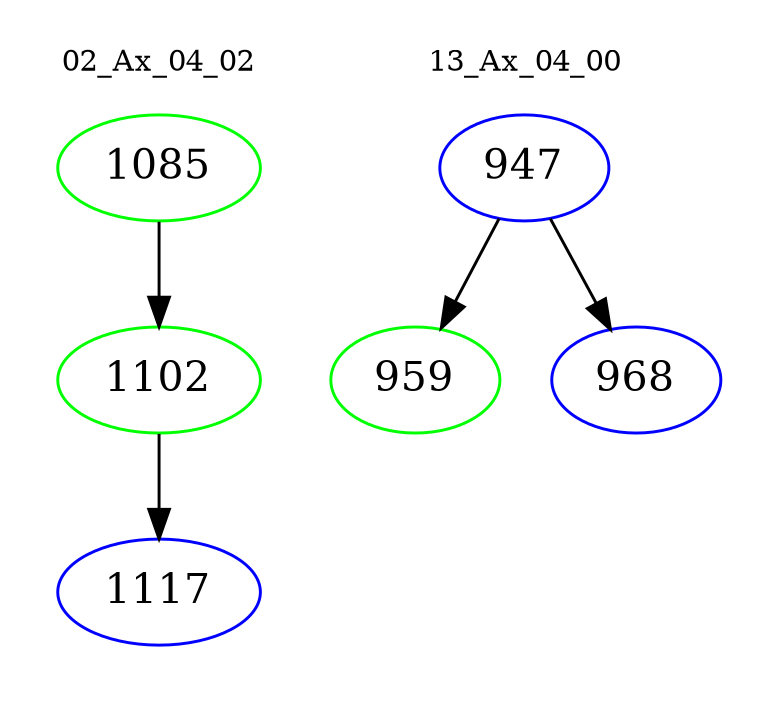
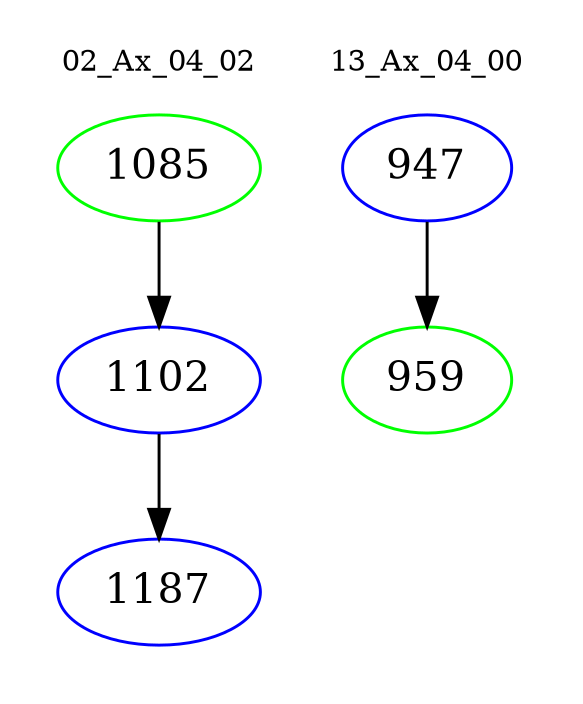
node "1102": color green -> blue
node "968": removed
node "1117": label "1117" -> "1187"
